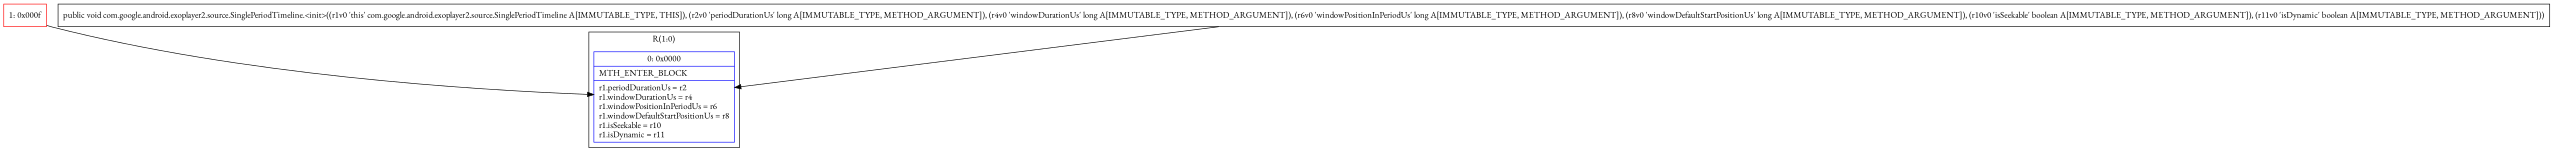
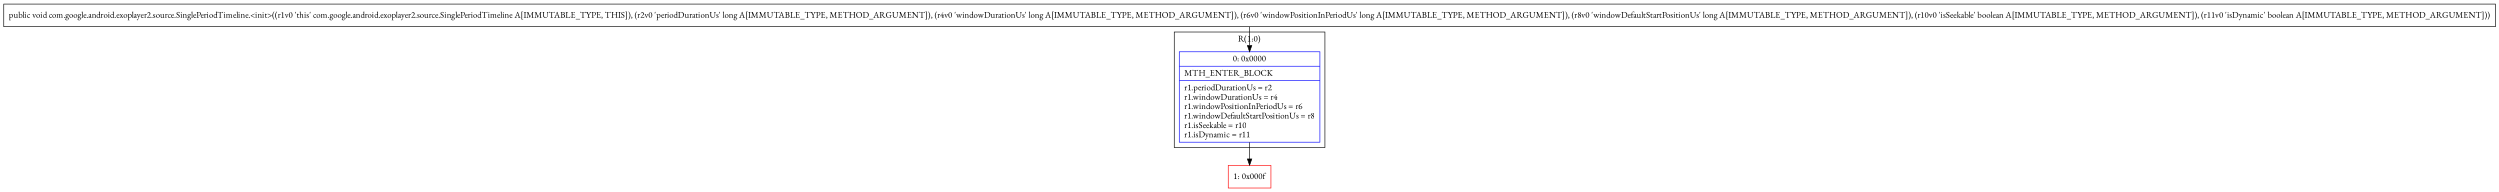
edge "1: 0x000f" -> "0: 0x0000": reversed
